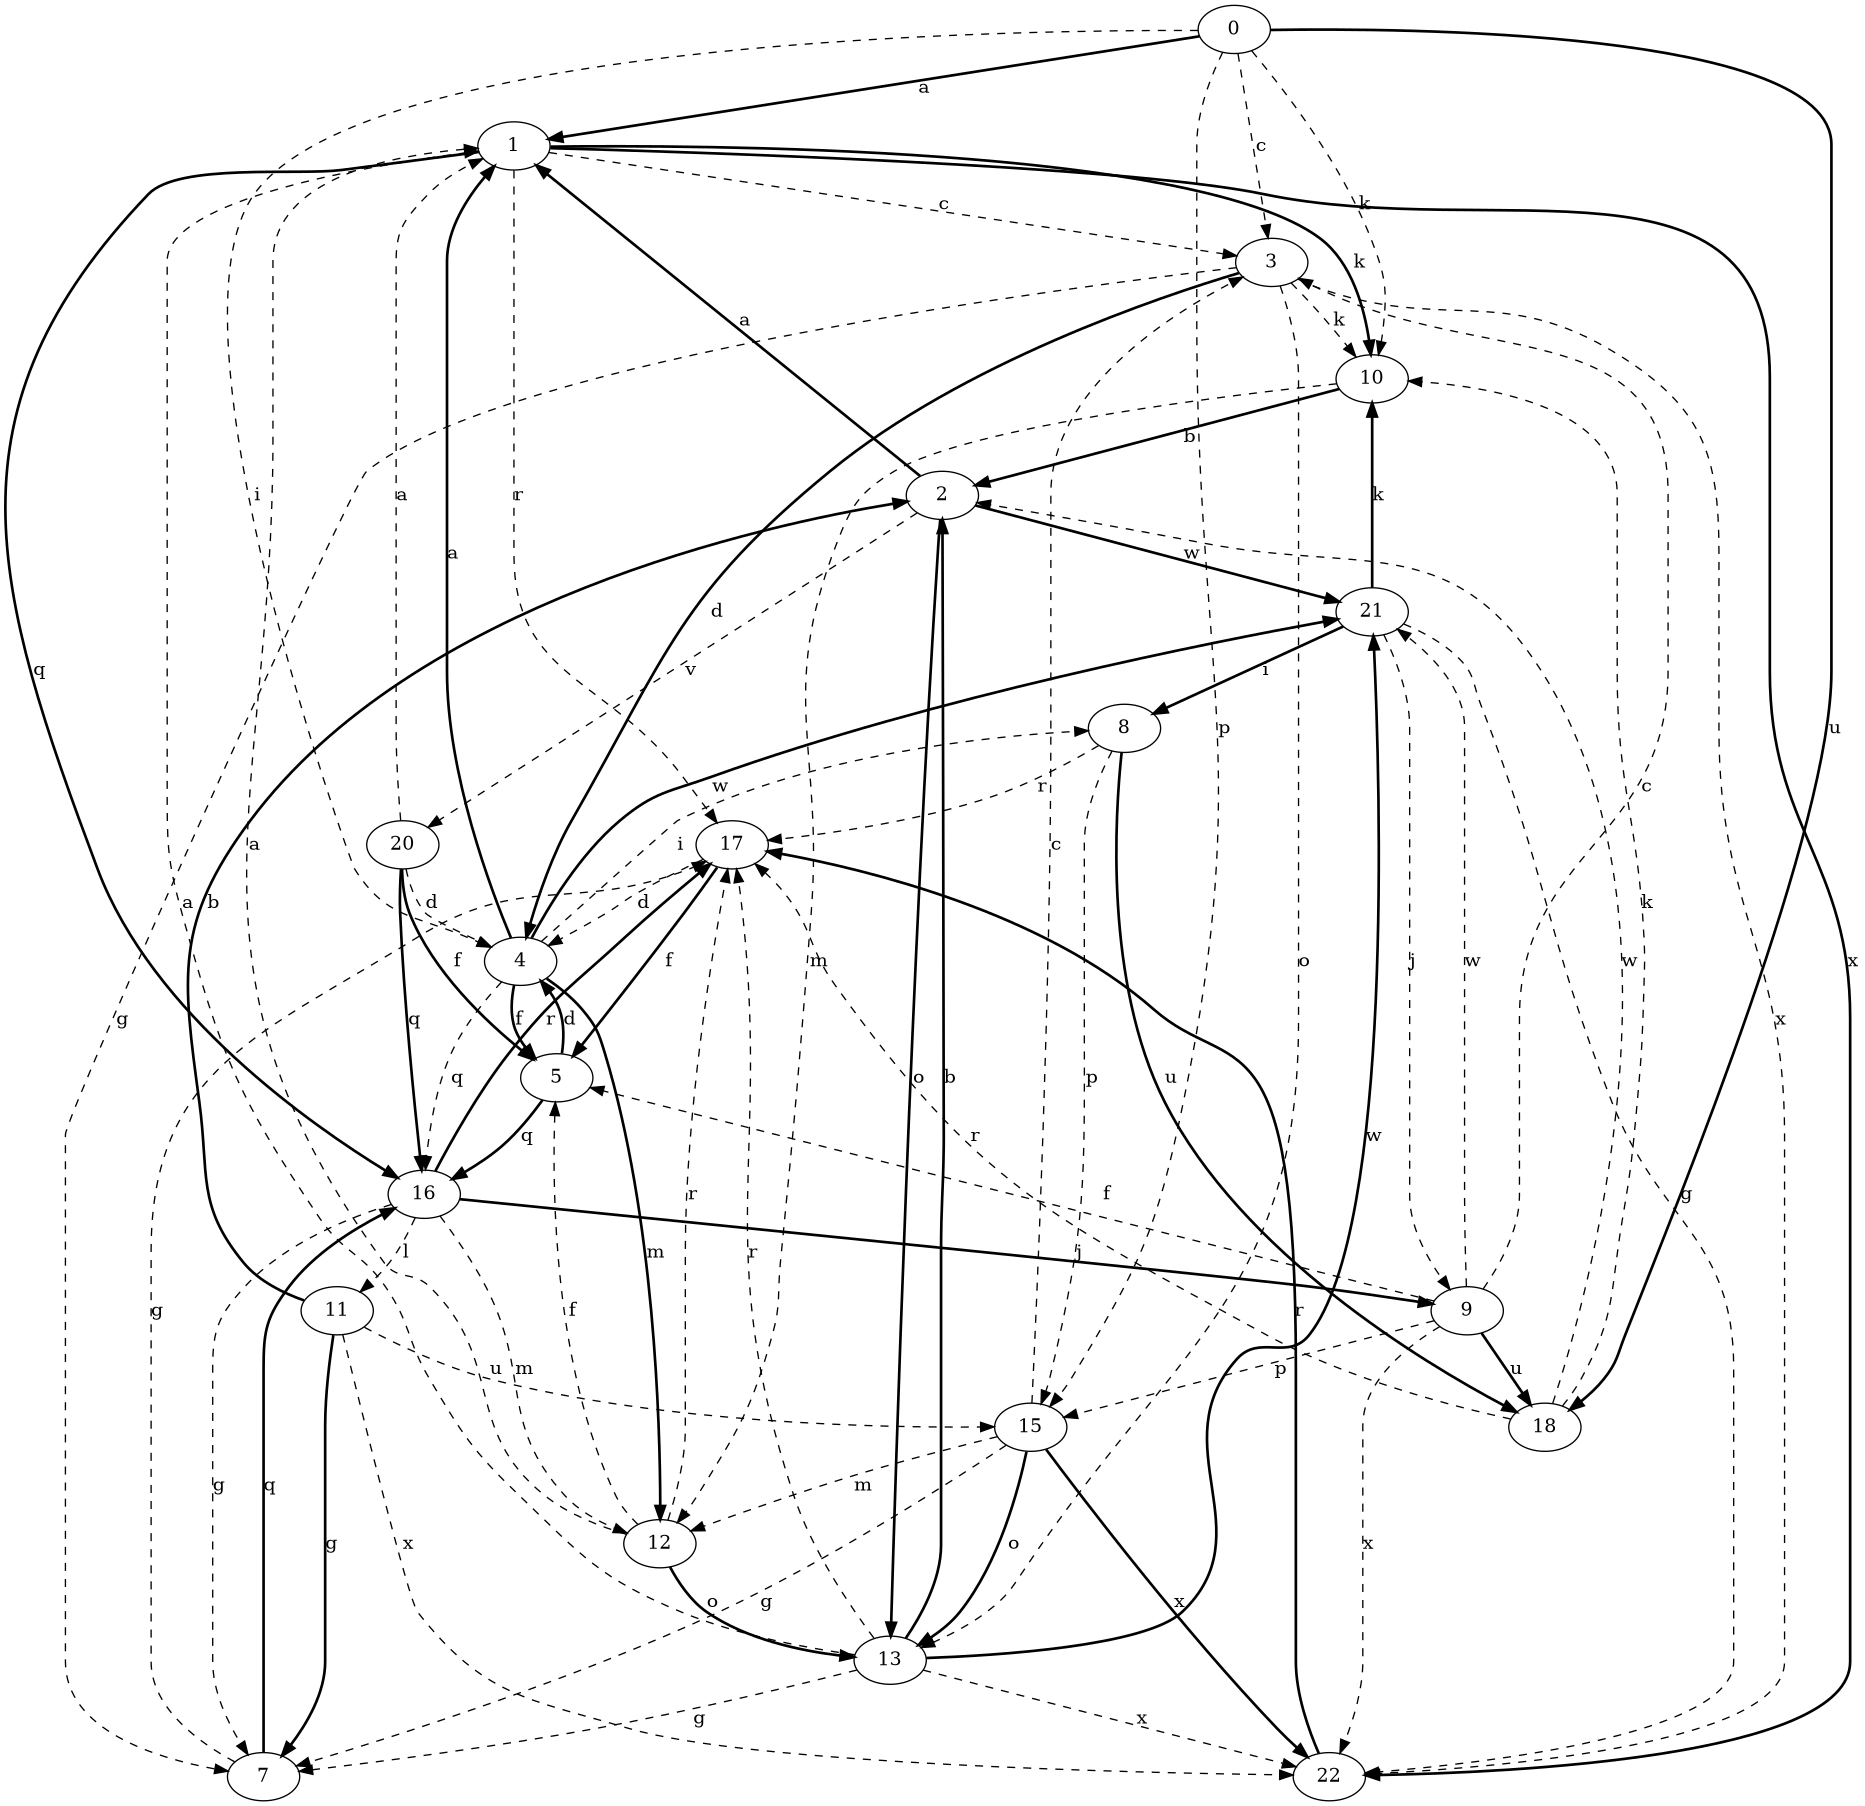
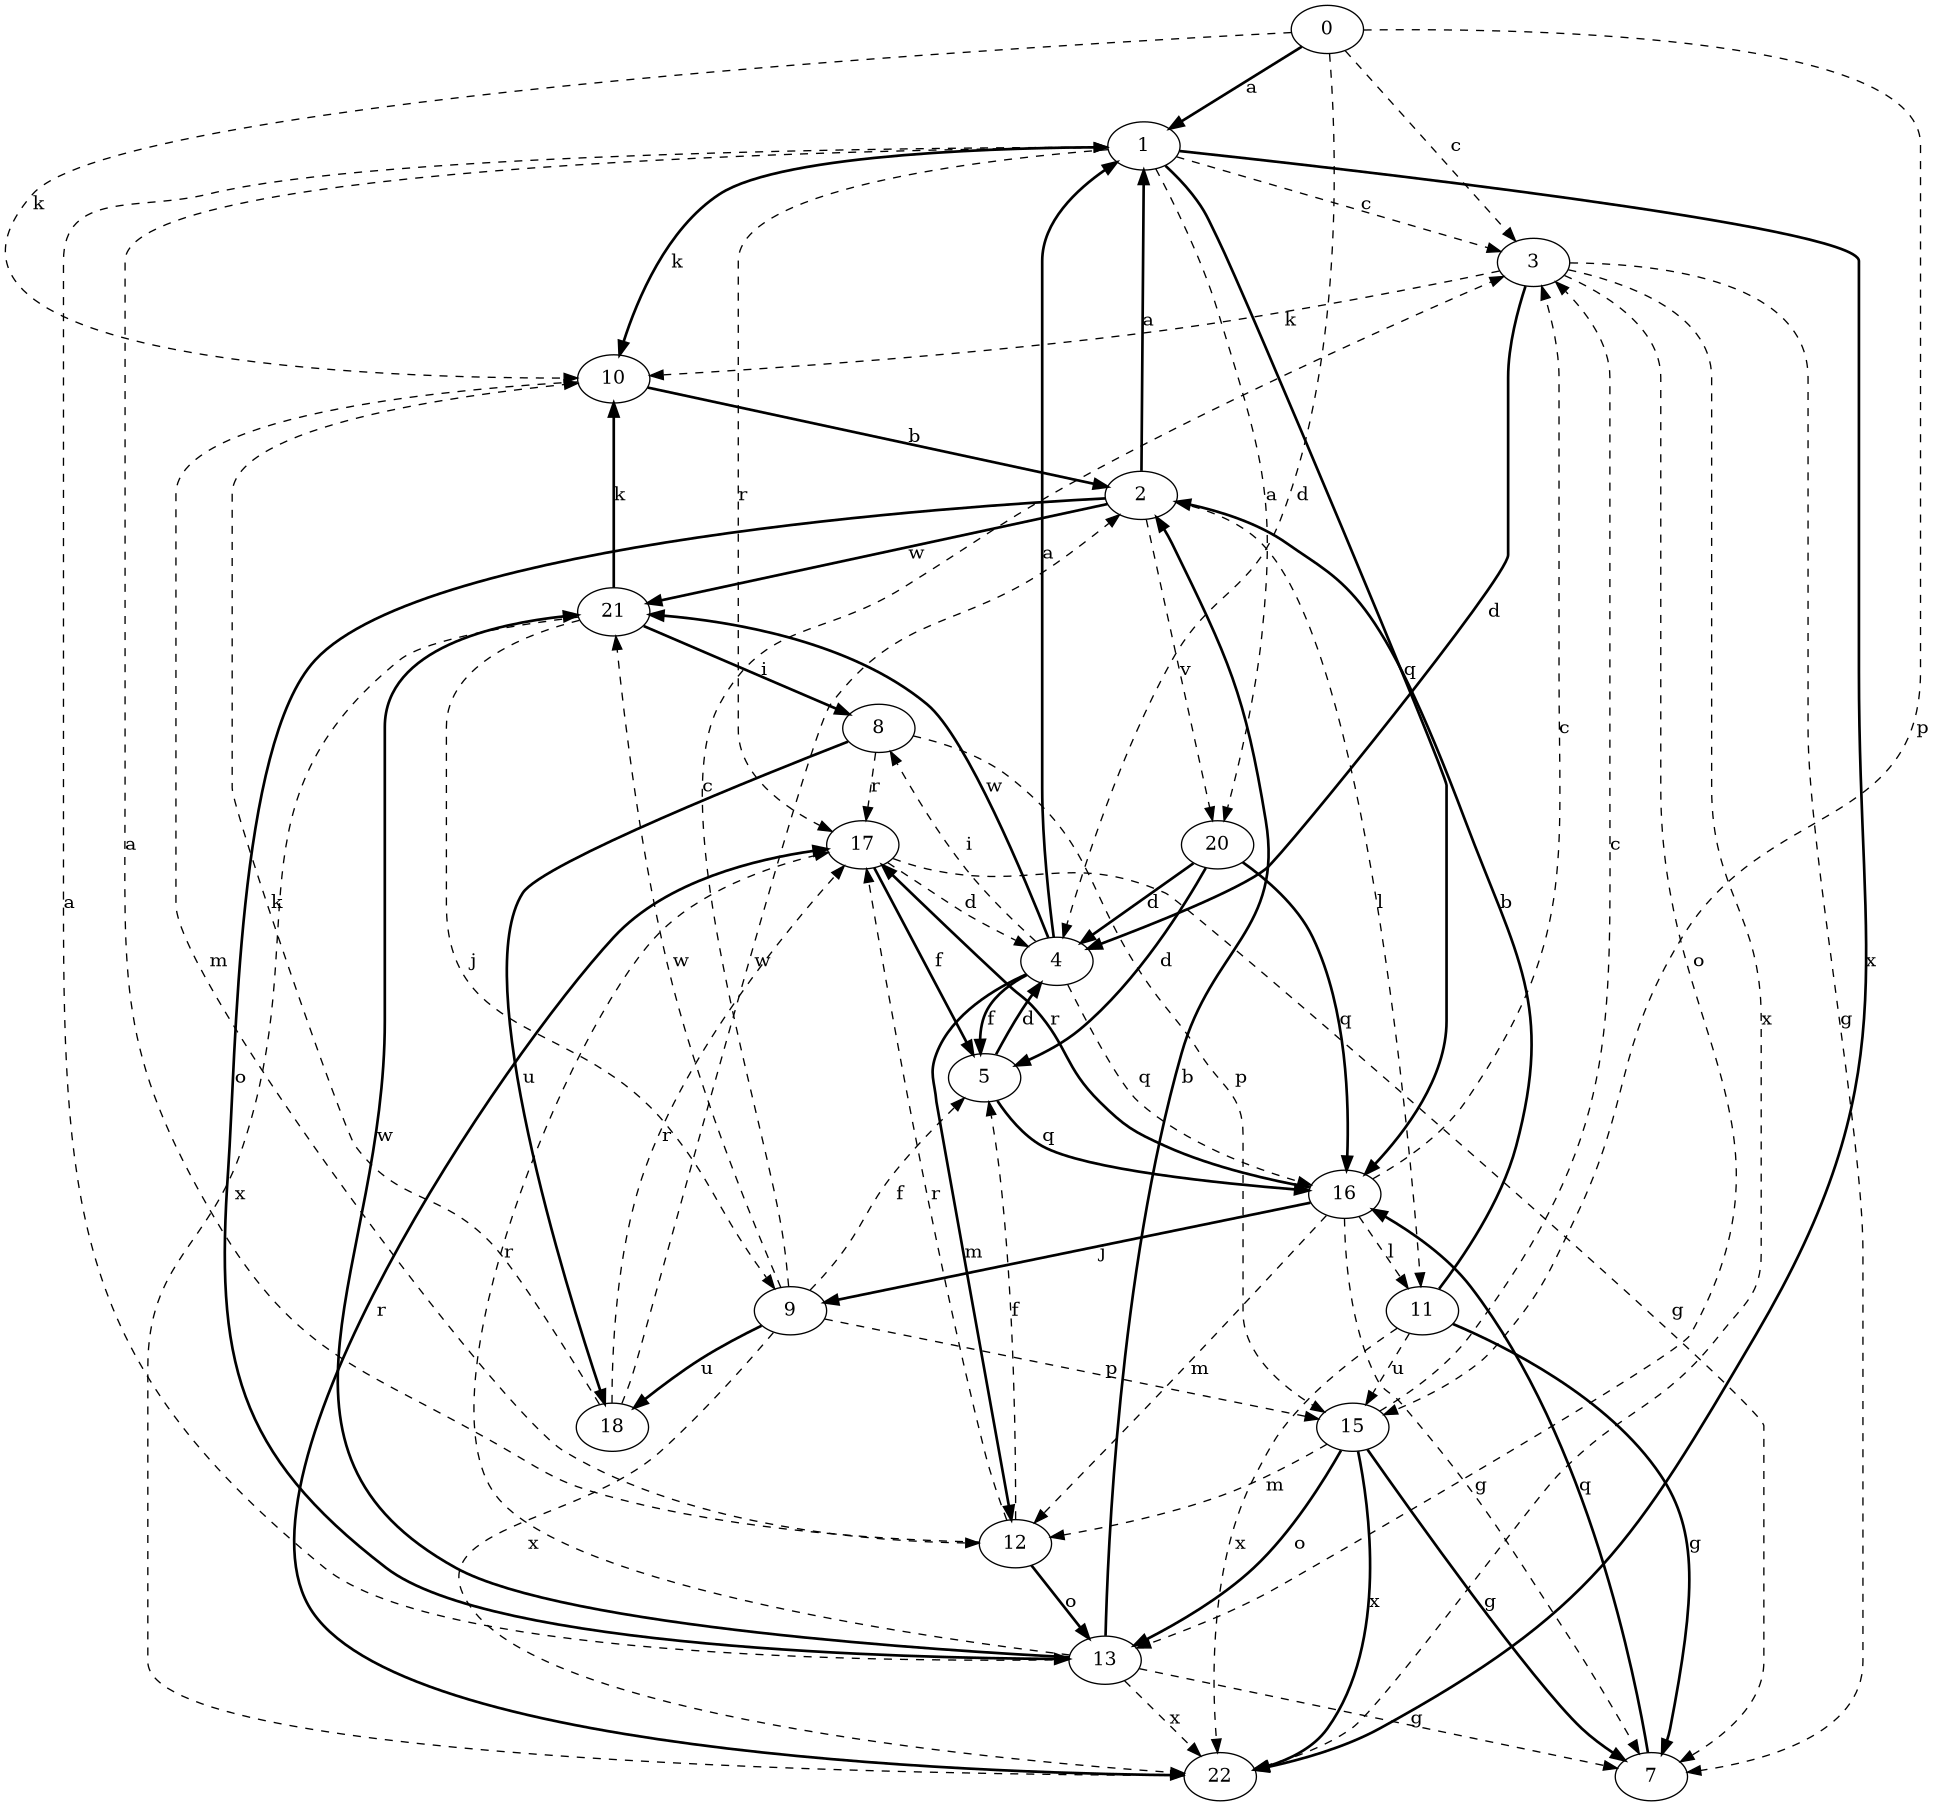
edge "20" -> "1": reversed
edge "0" -> "4": label "i" -> "d"
edge "0" -> "18": removed, label "u"
edge "16" -> "3": added, label "c"
edge "2" -> "11": added, label "l"
edge "20" -> "4": style dashed -> bold
edge "20" -> "5": label "f" -> "d"
edge "7" -> "17": reversed
edge "21" -> "22": label "g" -> "x"
edge "15" -> "7": style dashed -> bold
